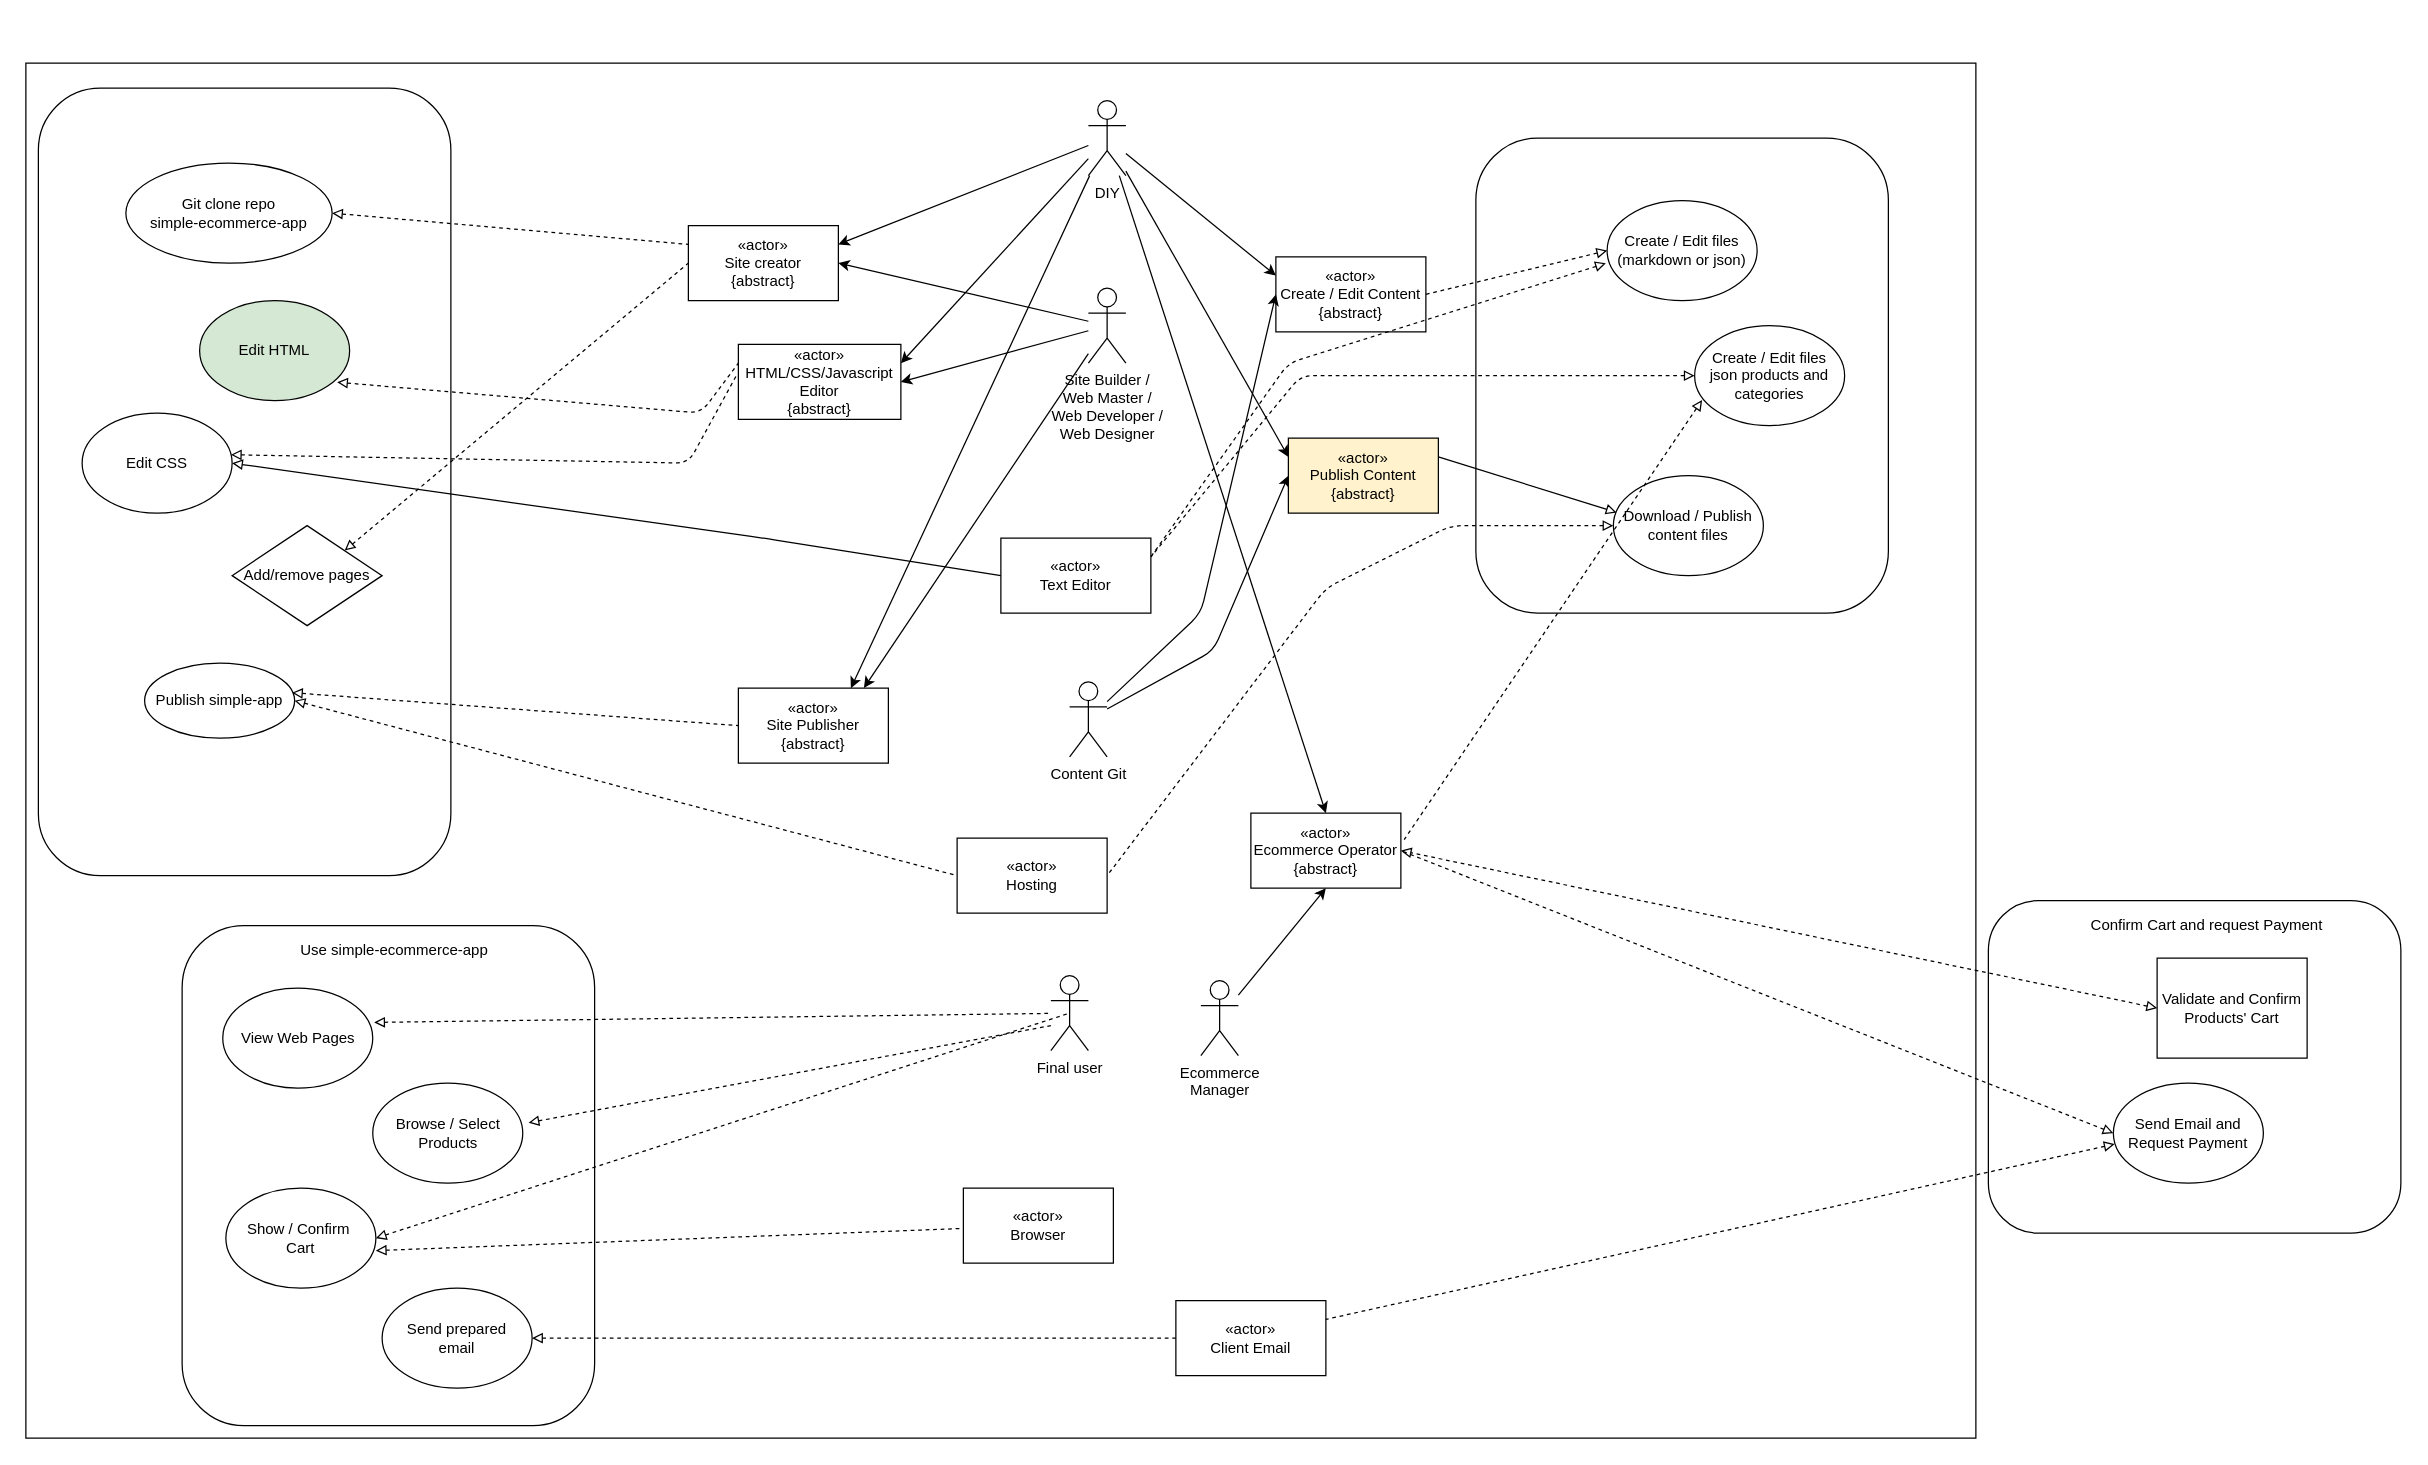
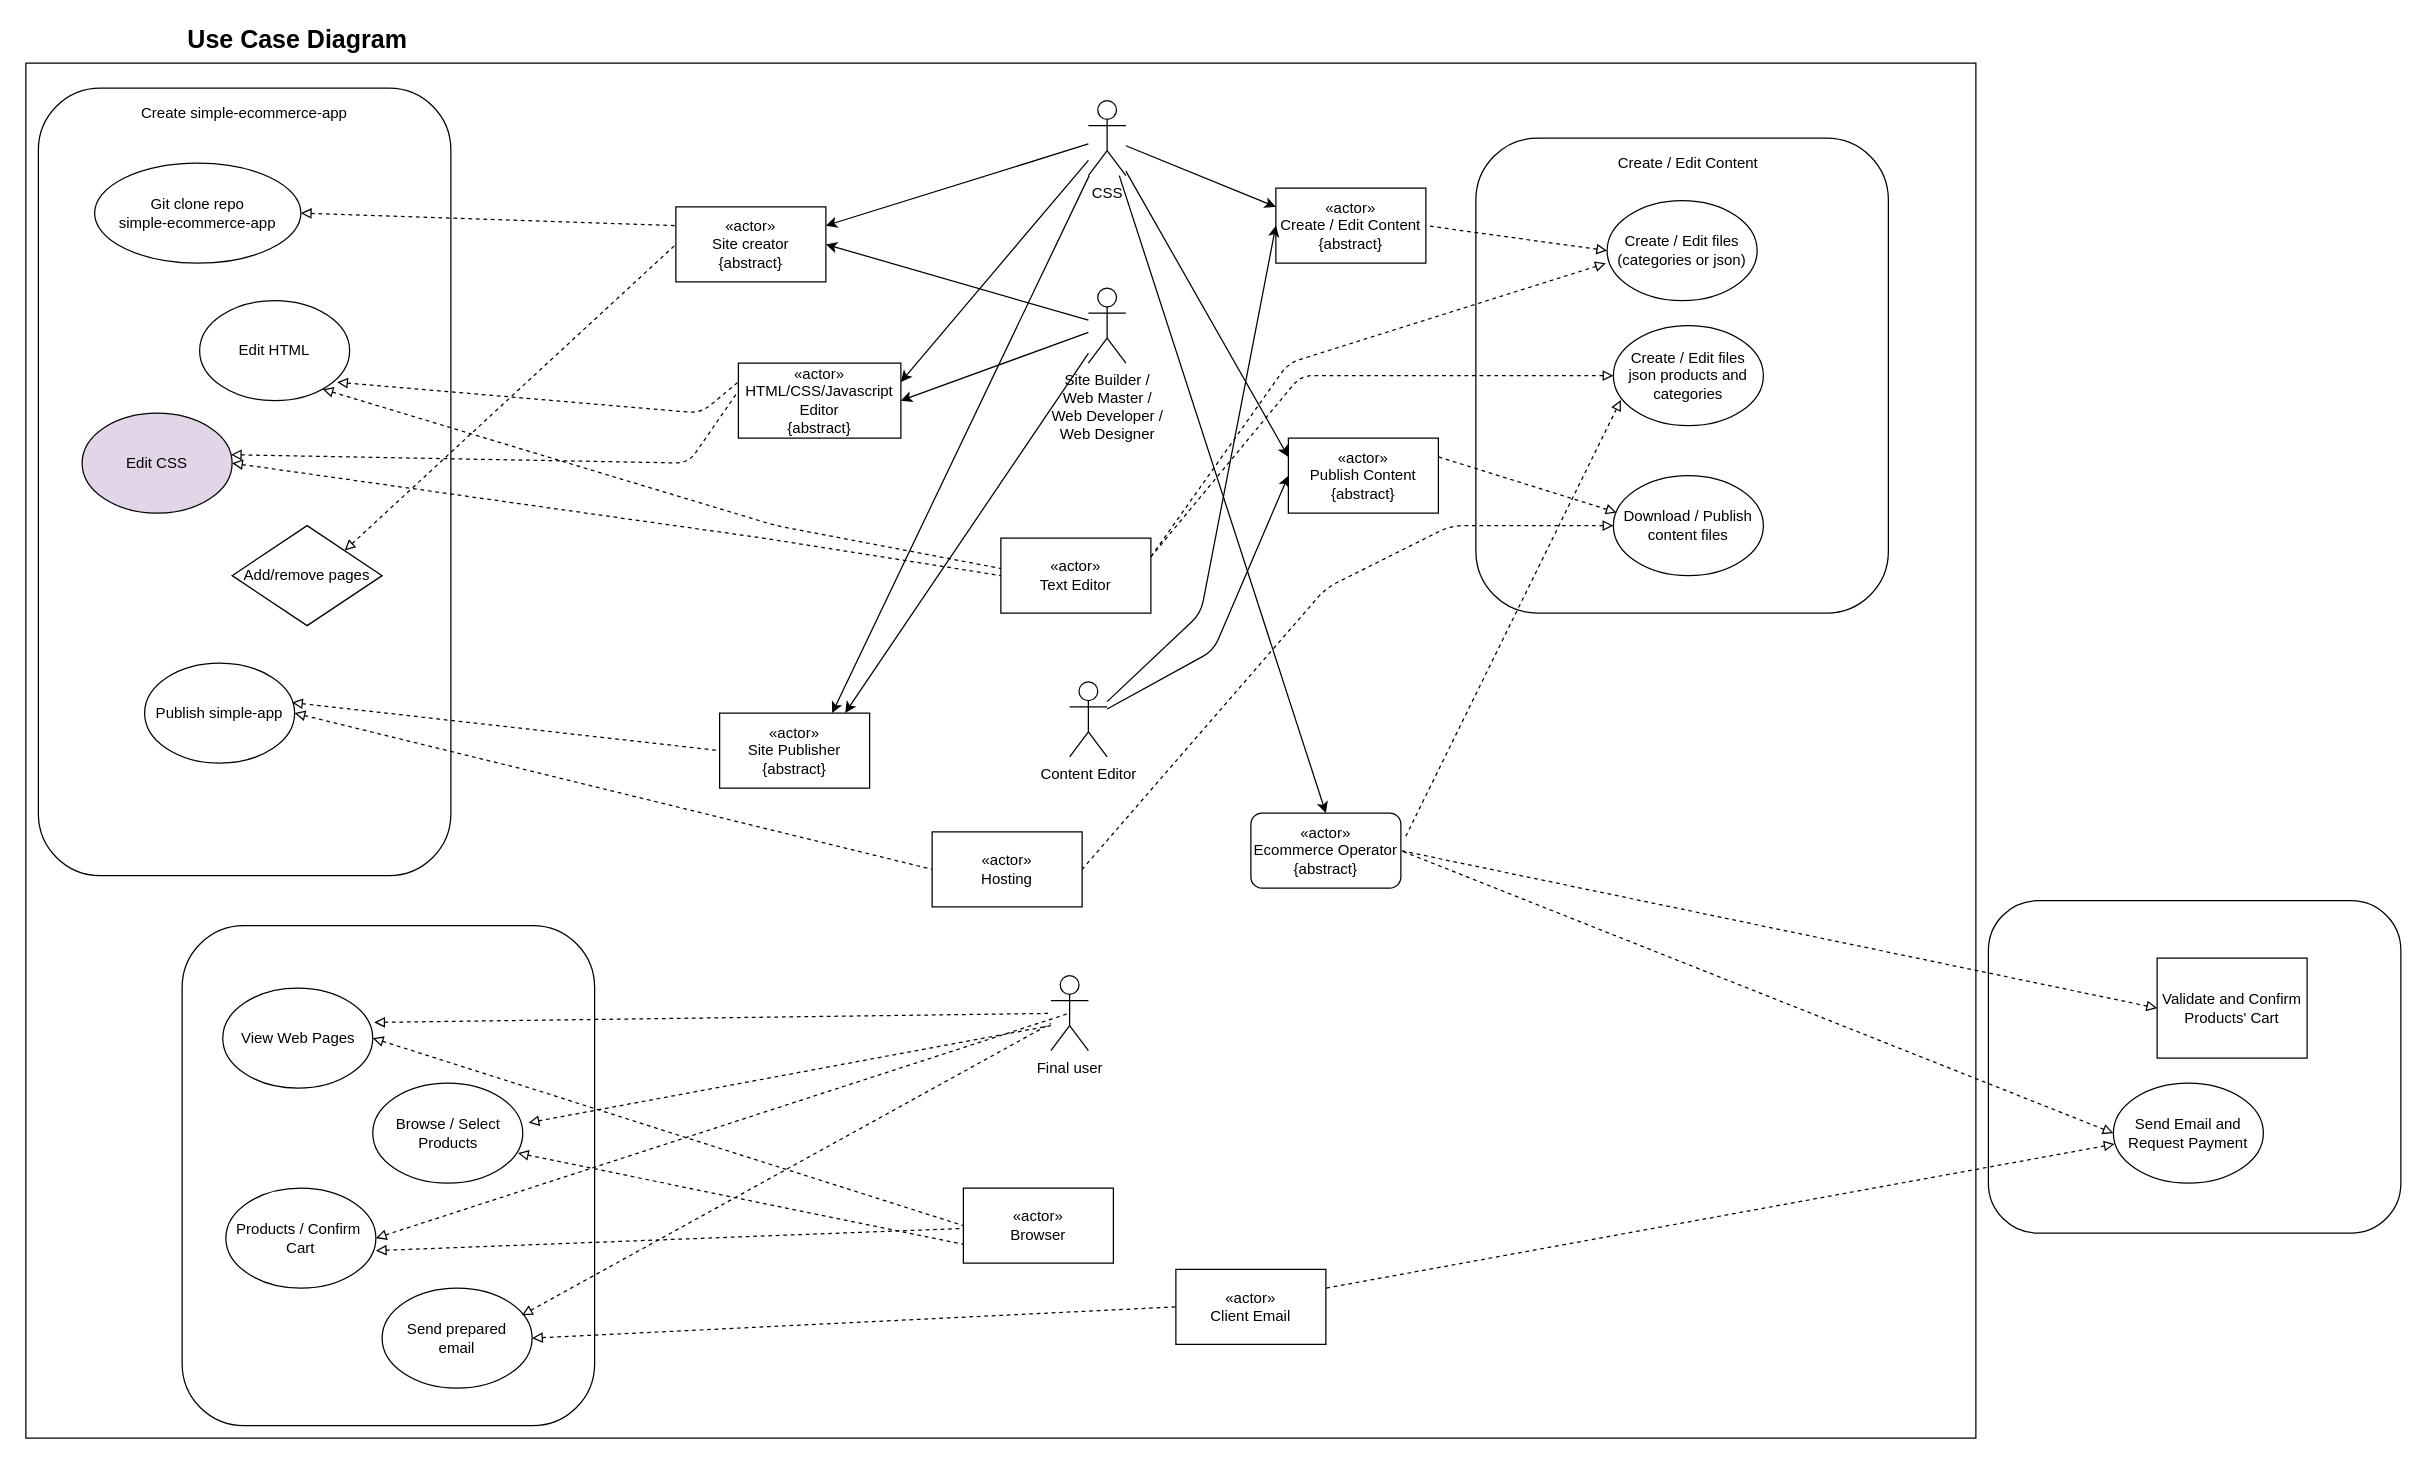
node "Use Case Diagram": added
node "Create simple-ecommerce-app": added
node "Create / Edit Content": added
node "DIY": label "DIY" -> "CSS"
node "Git clone repo simple-ecommerce-app": moved (229, 213) -> (198, 213)
node "Create / Edit files (markdown or json)": label "Create / Edit files (markdown or json)" -> "Create / Edit files (categories or json)"
node "«actor» Site creator {abstract}": moved (763, 263) -> (751, 244)
node "«actor» Create / Edit Content {abstract}": moved (1351, 294) -> (1351, 226)
node "Edit HTML": fillcolor #d5e8d4 -> #ffffff
node "Create / Edit files json products and categories": moved (1769, 376) -> (1688, 376)
node "«actor» HTML/CSS/Javascript Editor {abstract}": moved (819, 382) -> (819, 401)
node "Edit CSS": fillcolor #ffffff -> #e1d5e7
node "«actor» Publish Content {abstract}": fillcolor #fff2cc -> #ffffff
edge "«actor» Publish Content {abstract}" -> "Download / Publish content files": style solid -> dashed
edge "«actor» Text Editor" -> "Edit CSS": style solid -> dashed
edge "«actor» Text Editor" -> "Edit HTML": added
node "Publish simple-app": size 150x75 -> 150x100
node "«actor» Site Publisher {abstract}": moved (813, 726) -> (794, 751)
node "Content Git": label "Content Git" -> "Content Editor"
node "«actor» Ecommerce Operator {abstract}": shape rectangle -> rounded rectangle
node "«actor» Hosting": moved (1032, 876) -> (1007, 869)
edge "«actor» Ecommerce Operator {abstract}" -- "Validate and Confirm Products' Cart": arrowhead block -> none
node "Confirm Cart and request Payment": removed
edge "Ecommerce Manager" -> "«actor» Ecommerce Operator {abstract}": removed
node "Use simple-ecommerce-app": removed
node "Ecommerce Manager": removed
edge "«actor» Browser" -> "View Web Pages": added
edge "Final user" -> "Send prepared email": added
edge "«actor» Browser" -> "Browse / Select Products": added
node "Show / Confirm Cart": label "Show / Confirm Cart" -> "Products / Confirm Cart"
node "«actor» Client Email": moved (1251, 1338) -> (1251, 1307)
